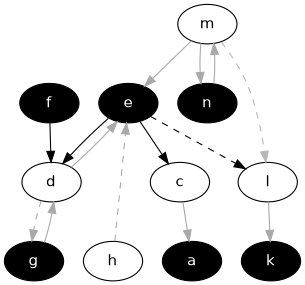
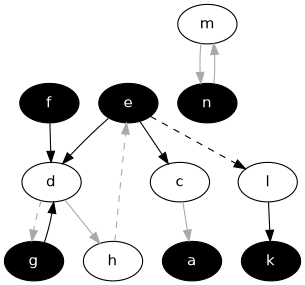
edge "m" -> "e": removed
edge "m" -> "l": removed
edge "d" -> "e": now "d" -> "h"
edge "l" -> "k": color #a9a9a9 -> #000000
edge "g" -> "d": color #a9a9a9 -> #000000
